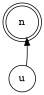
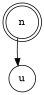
edge "u" -> "n": reversed
